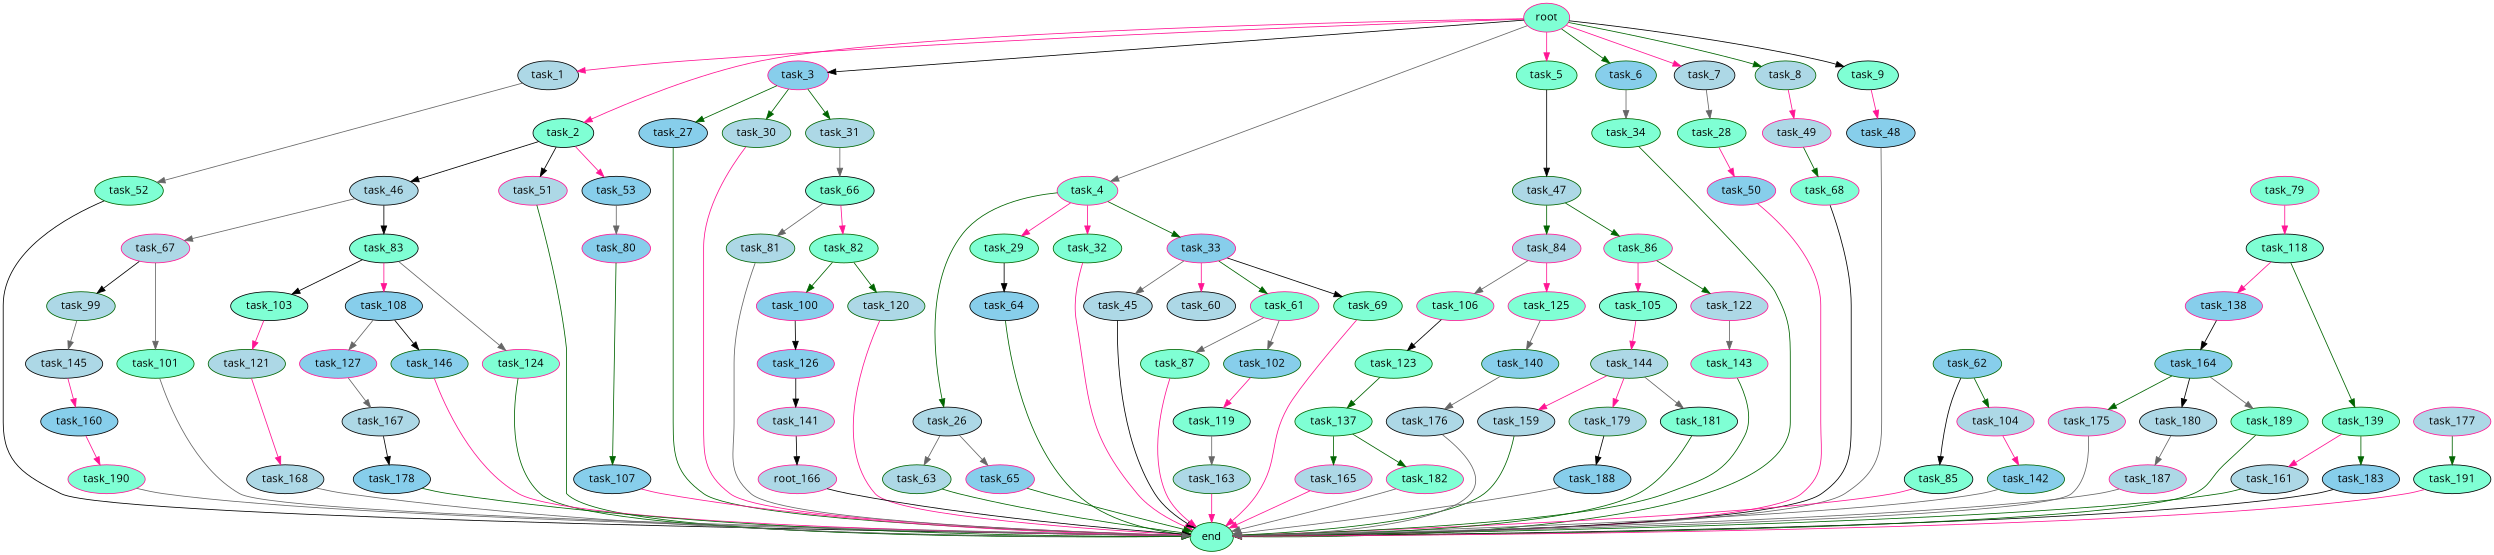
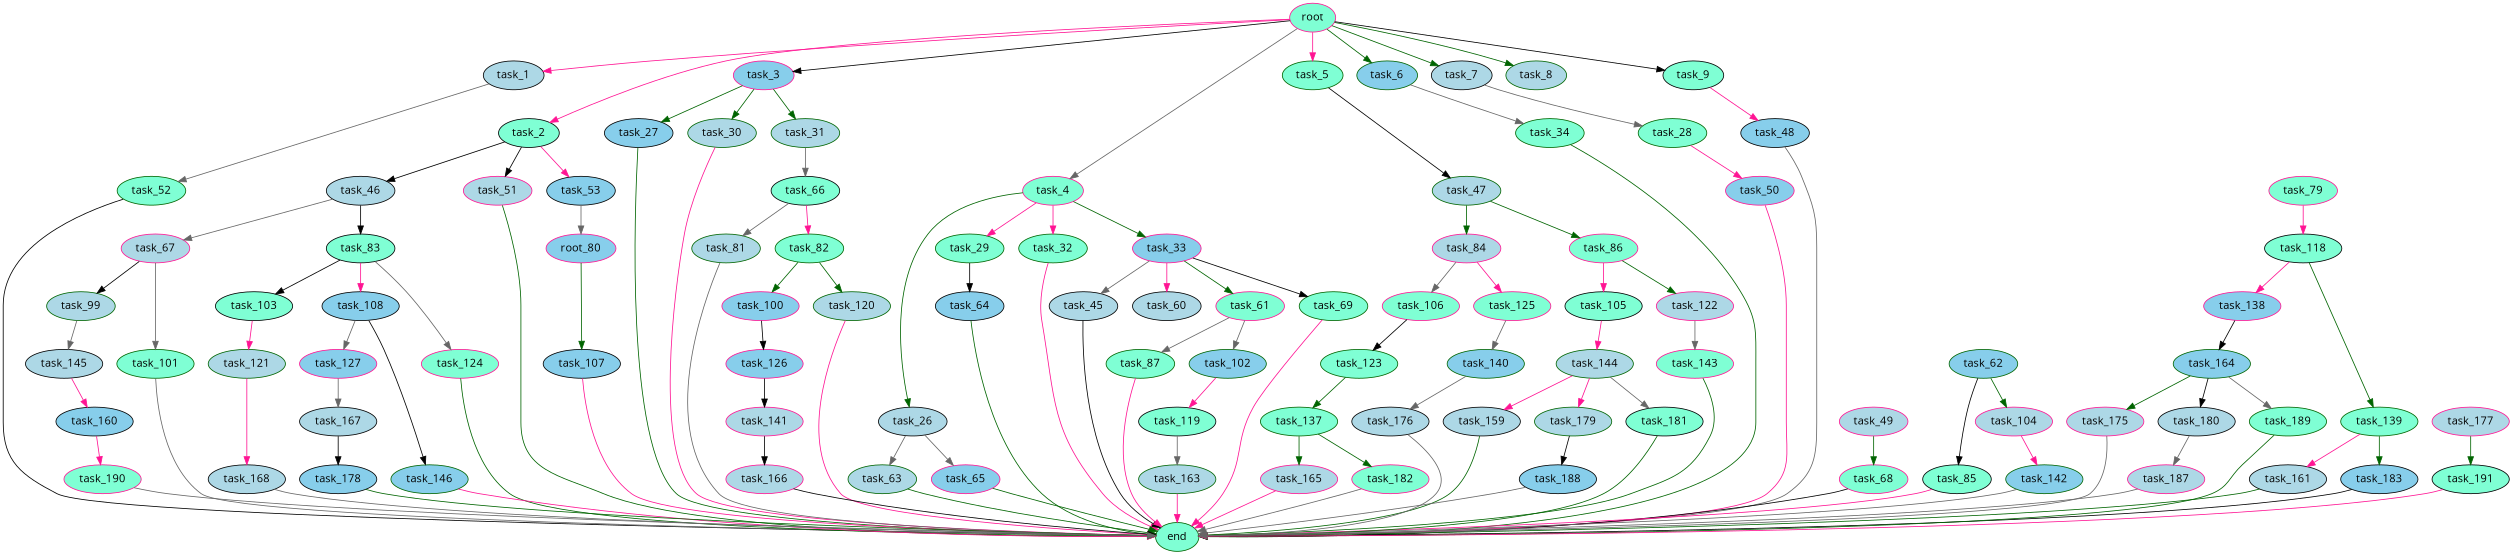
edge "root" -> "task_7": color deeppink -> darkgreen
edge "task_8" -> "task_49": removed
node "task_80": label "task_80" -> "root_80"
node "root_166": label "root_166" -> "task_166"
